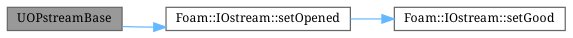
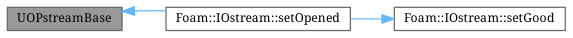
edge "UOPstreamBase" -> "Foam::IOstream::setOpened": reversed
